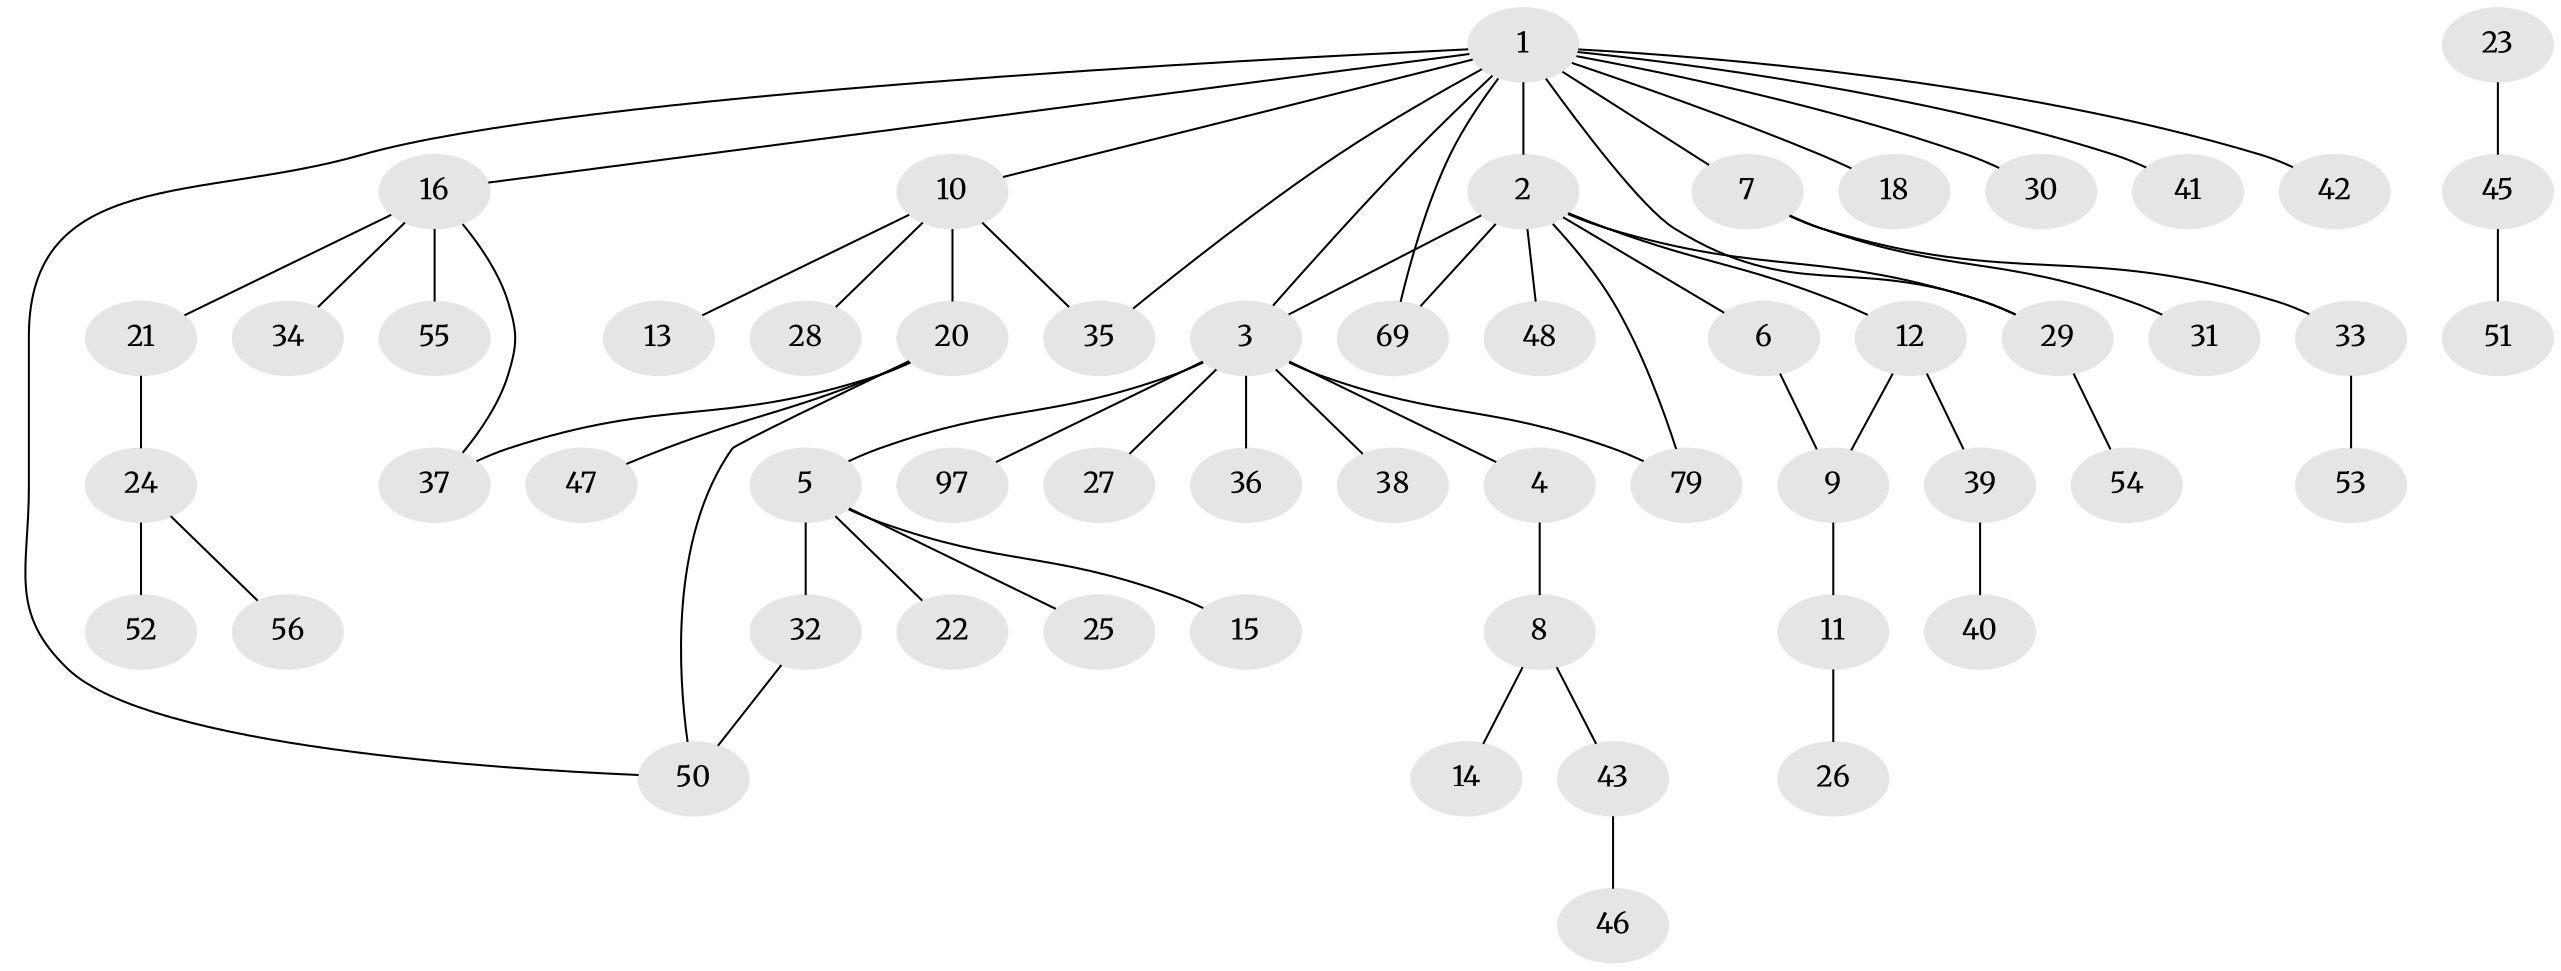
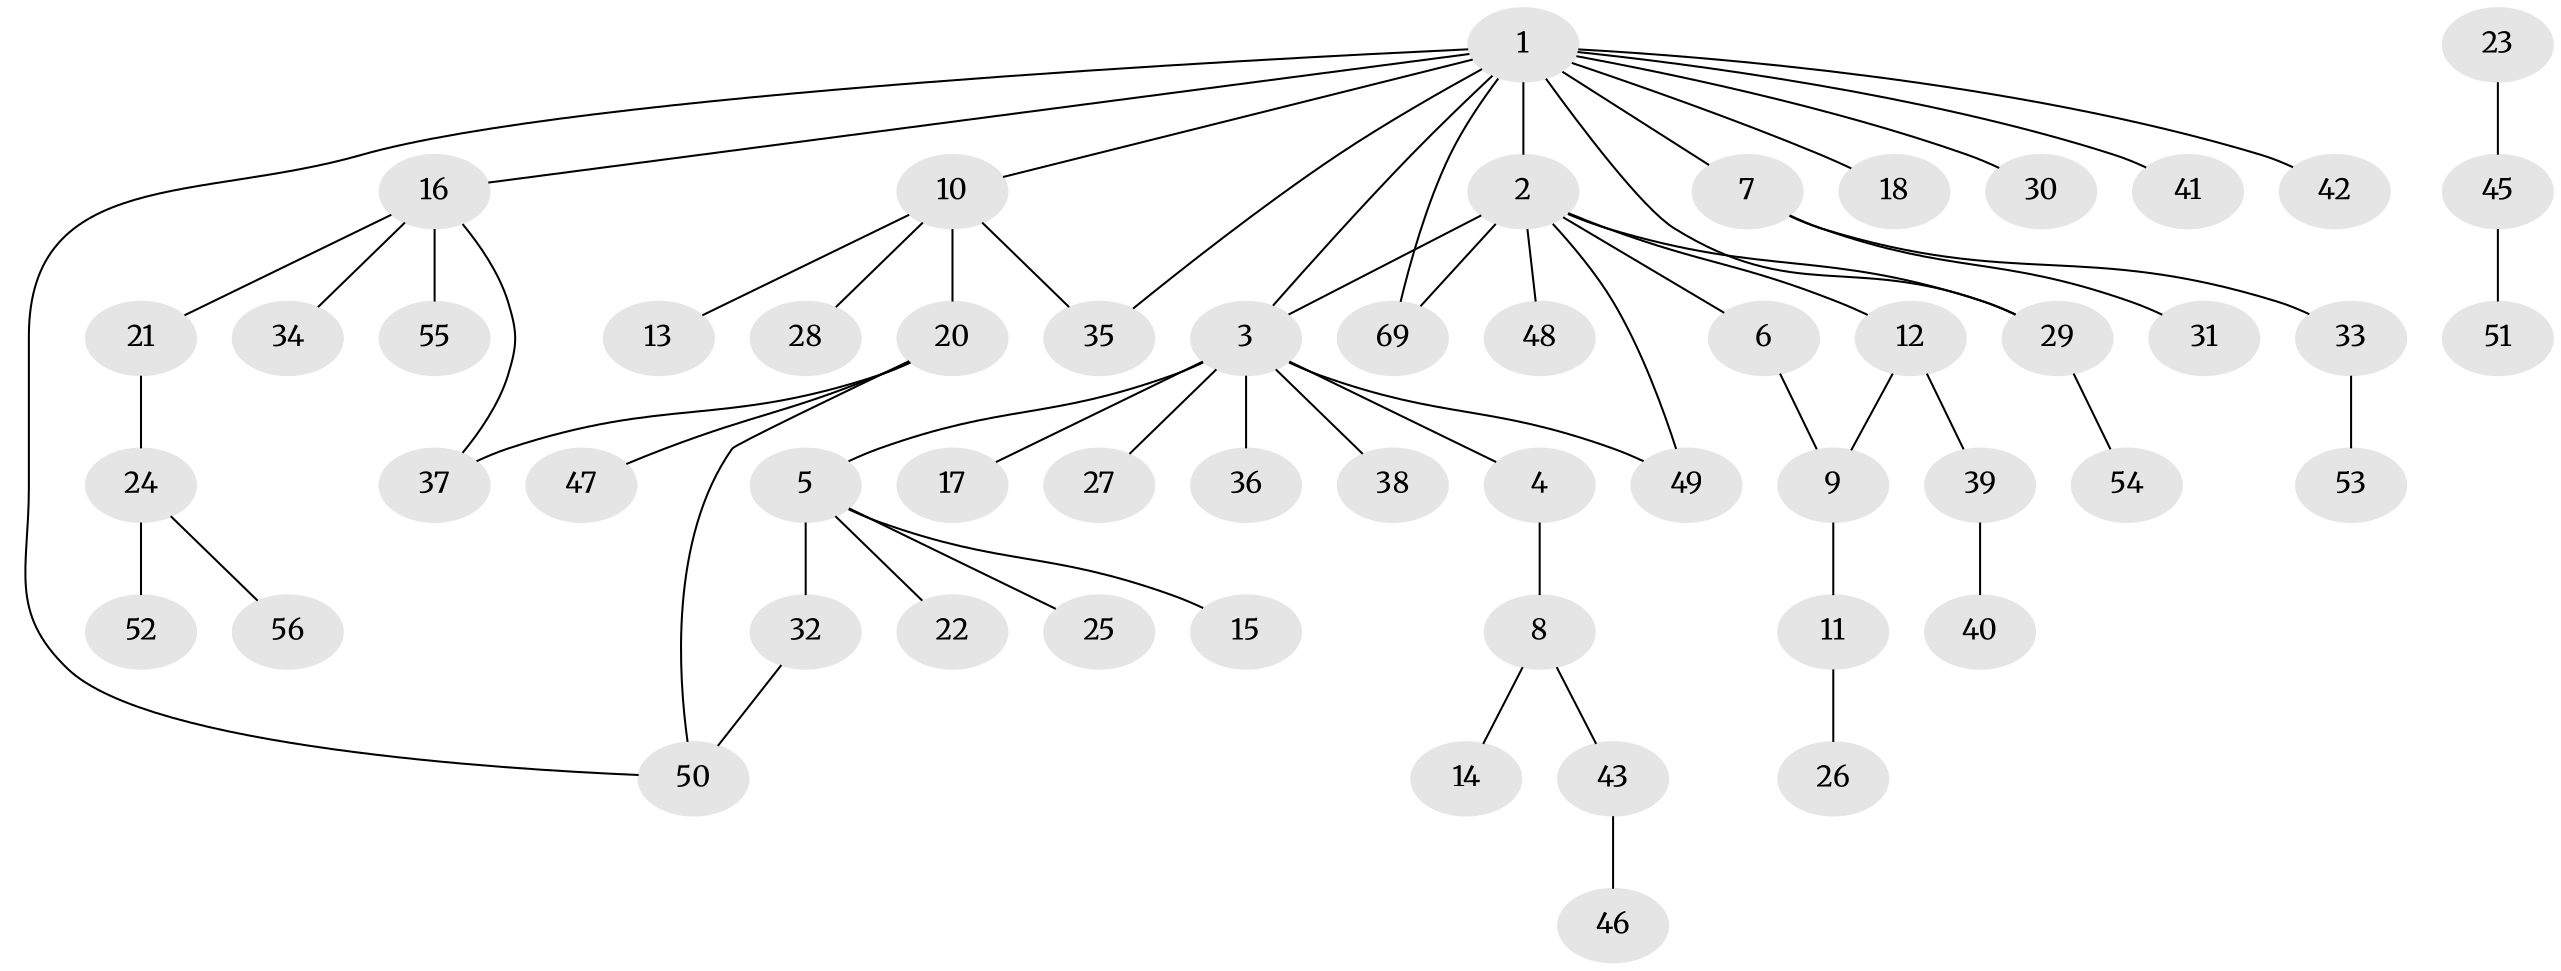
node "97": label "97" -> "17"
node "79": label "79" -> "49"
